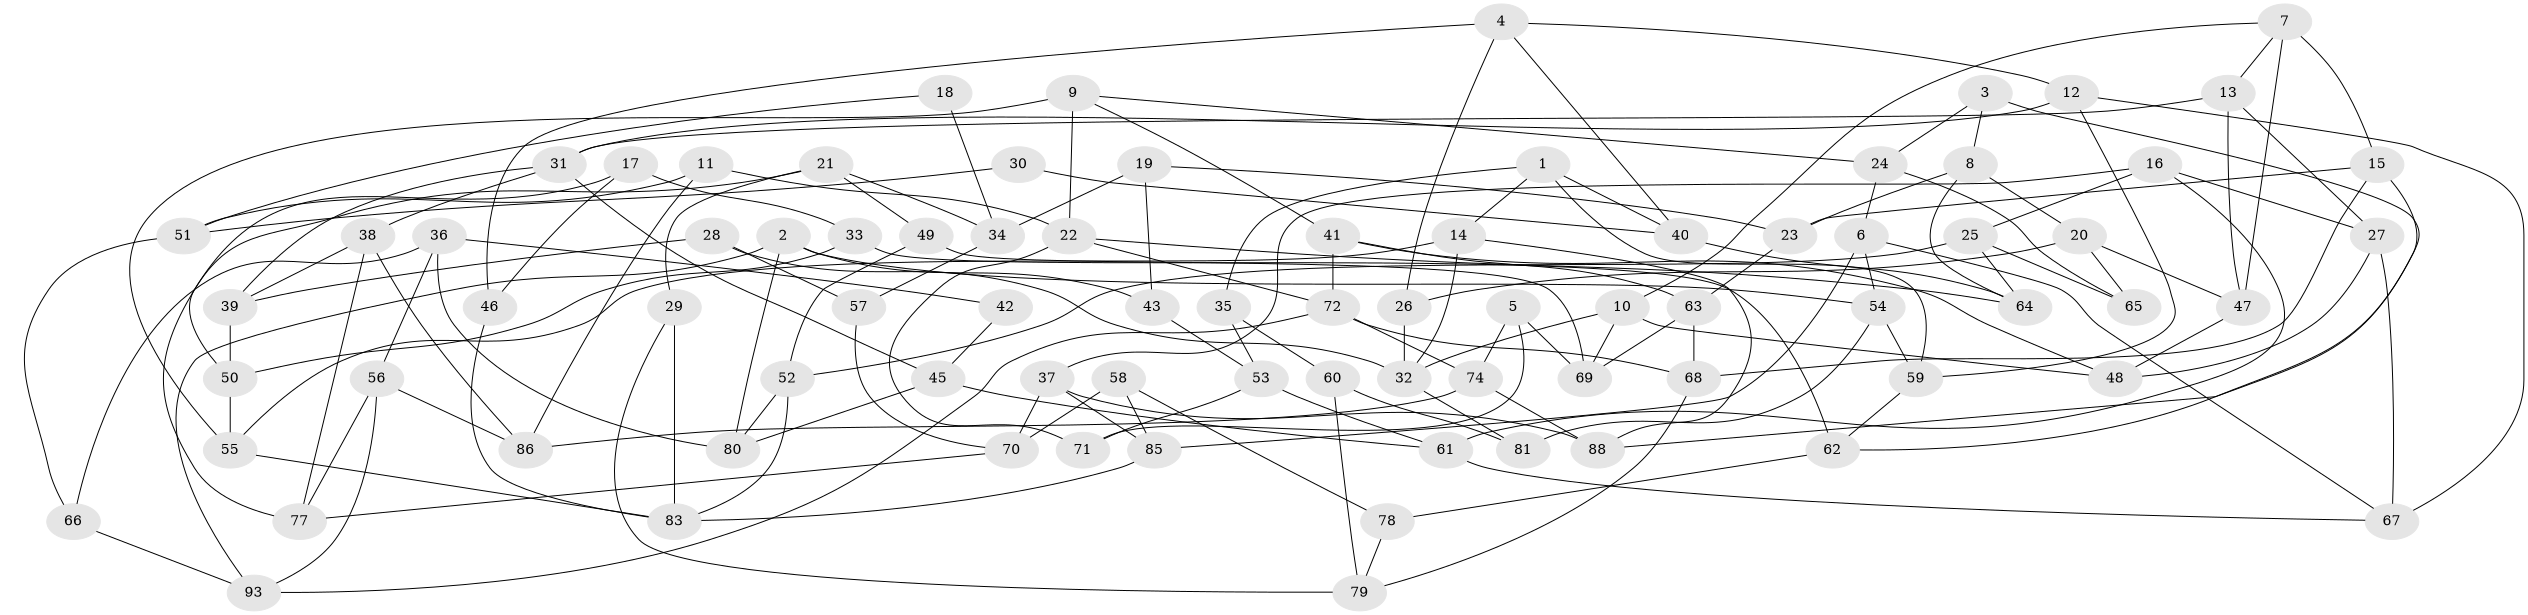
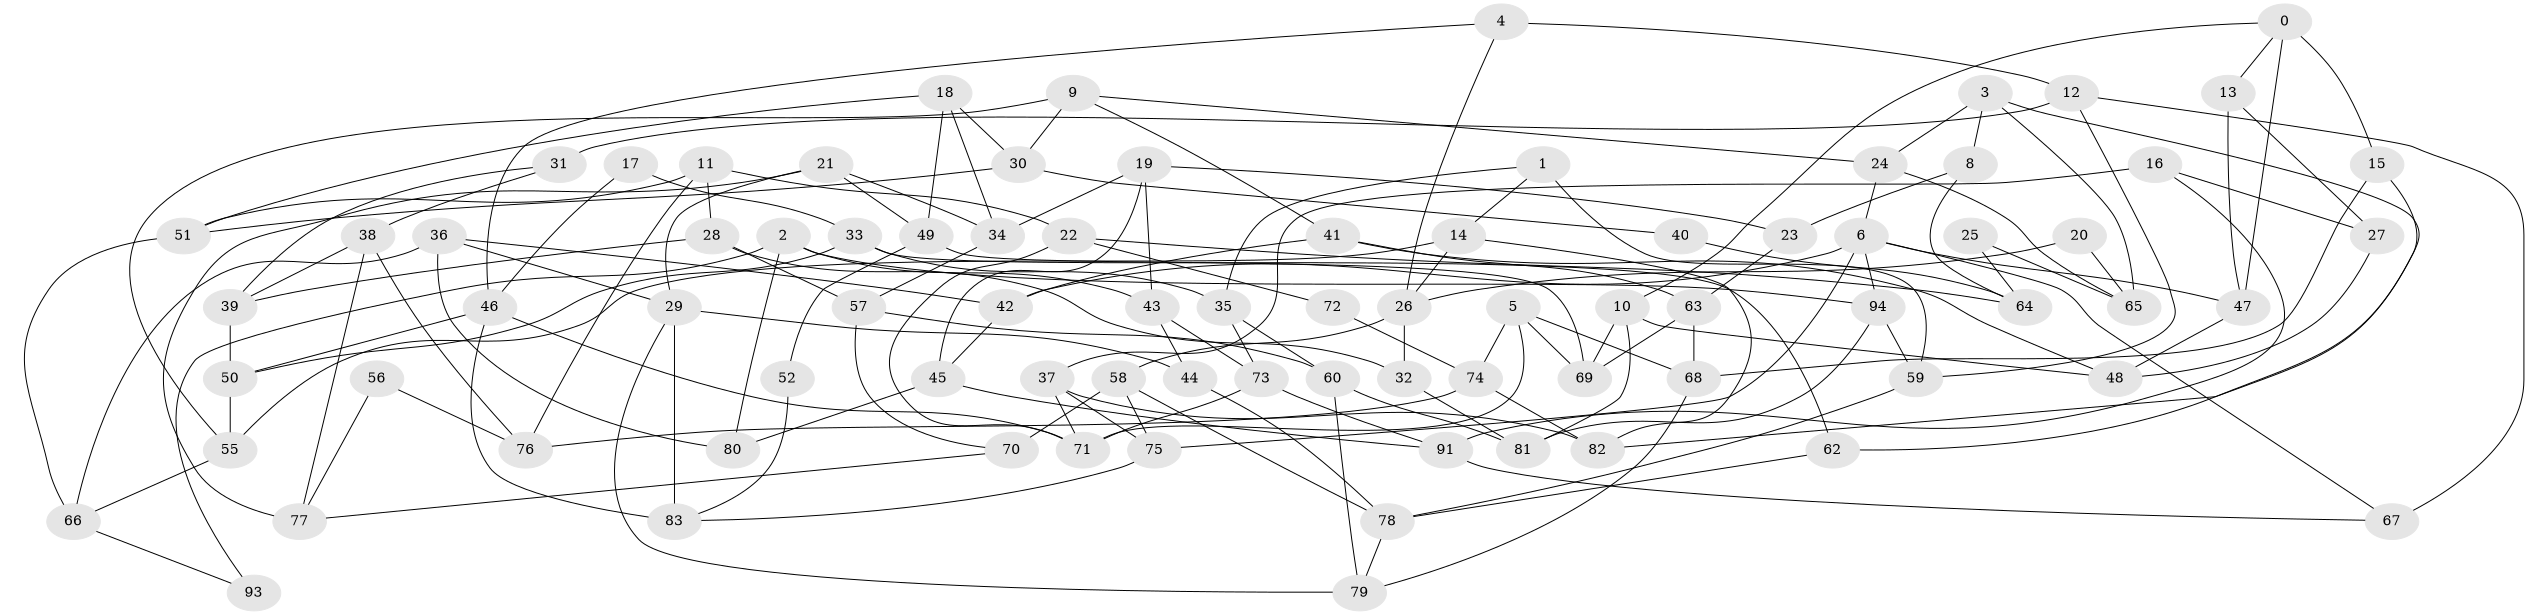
node "7": label "7" -> "0"
edge "4" -- "40": removed
edge "13" -- "31": removed
edge "18" -- "30": added
edge "18" -- "49": added
edge "9" -- "22": now "9" -- "30"
edge "3" -- "65": added
edge "15" -- "23": removed
edge "1" -- "40": removed
edge "16" -- "25": removed
edge "8" -- "20": removed
edge "11" -- "28": added
edge "17" -- "50": now "46" -- "50"
edge "20" -- "47": now "6" -- "47"
edge "33" -- "35": added
edge "25" -- "52": removed
edge "41" -- "72": now "41" -- "42"
edge "6" -- "42": added
edge "31" -- "45": now "19" -- "45"
node "54": label "54" -> "94"
edge "14" -- "32": now "14" -- "26"
edge "36" -- "56": now "36" -- "29"
edge "57" -- "60": added
edge "10" -- "32": now "10" -- "81"
edge "26" -- "58": added
edge "72" -- "68": now "5" -- "68"
node "44": added
node "53": label "53" -> "73"
edge "27" -- "67": removed
edge "46" -- "71": added
edge "52" -- "80": removed
edge "37" -- "70": now "37" -- "71"
edge "59" -- "62": now "59" -- "78"
node "86": label "86" -> "76"
node "85": label "85" -> "75"
node "61": label "61" -> "91"
node "88": label "88" -> "82"
edge "55" -- "83": now "55" -- "66"
edge "72" -- "93": removed
edge "56" -- "93": removed
